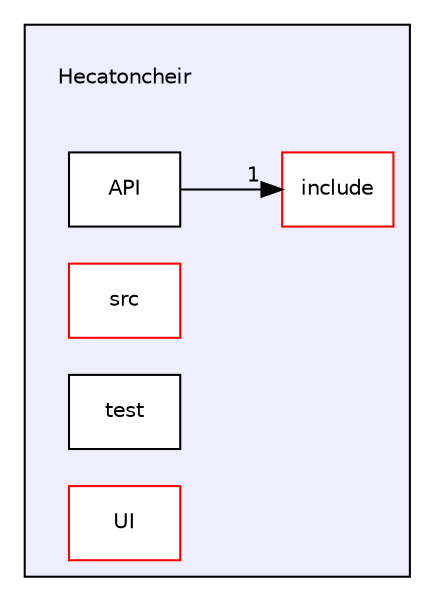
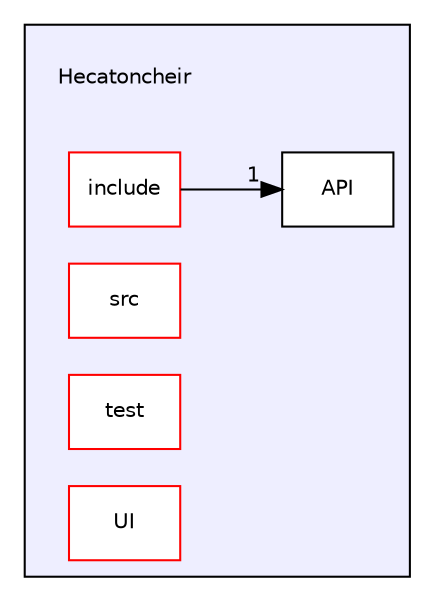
edge "API" -> "include": reversed
node "test": color black -> red
